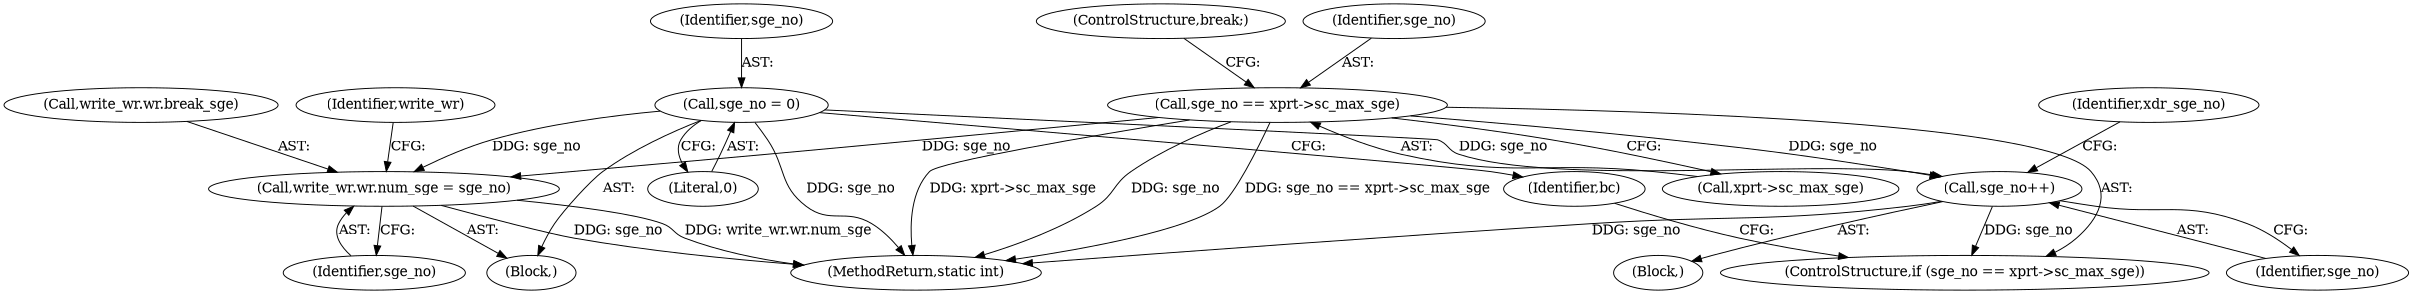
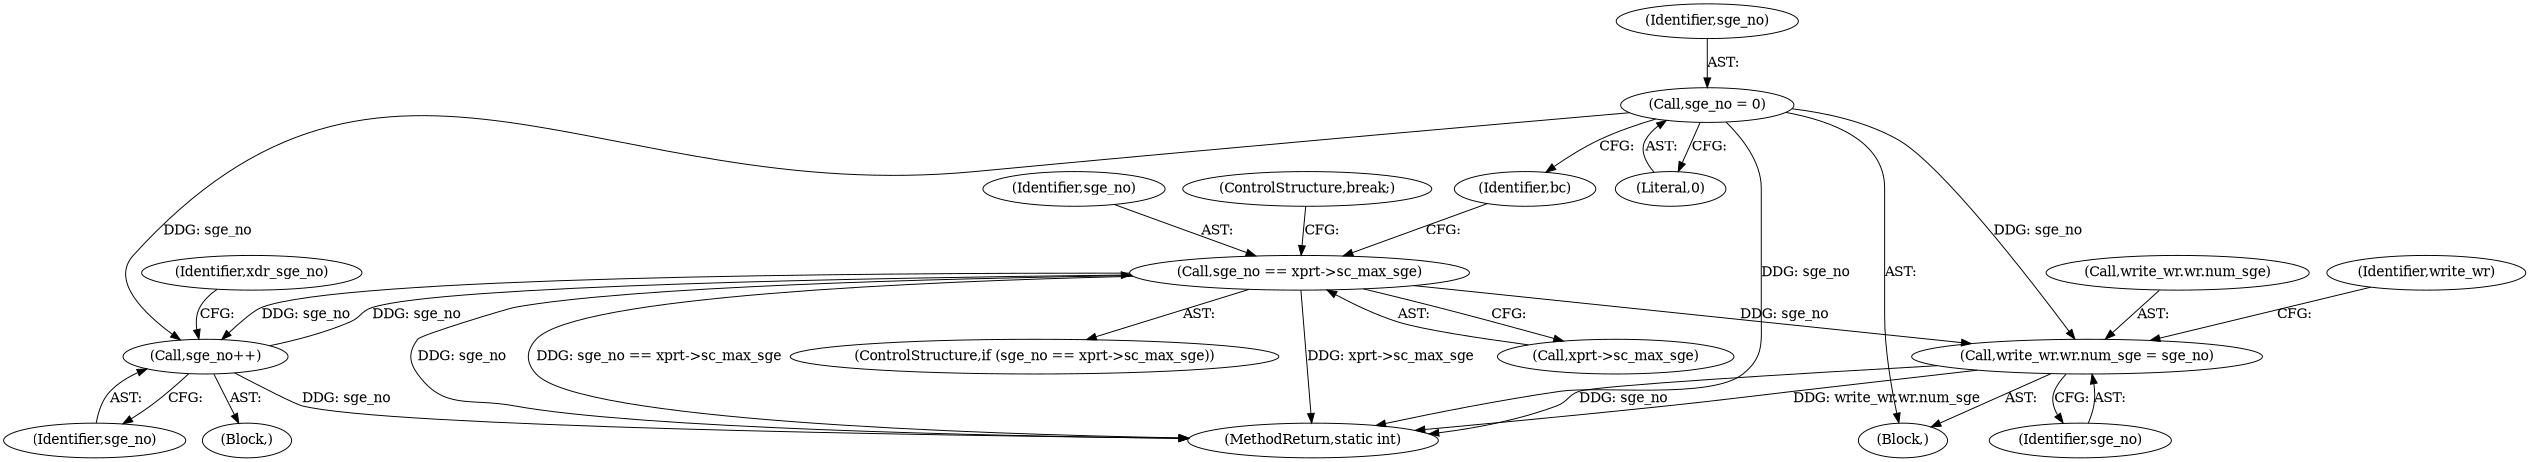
node "(Call,write_wr.wr.break_sge)": label "(Call,write_wr.wr.break_sge)" -> "(Call,write_wr.wr.num_sge)"
edge "(Call,sge_no++)" -> "(ControlStructure,if (sge_no == xprt->sc_max_sge))": now "(Call,sge_no++)" -> "(Call,sge_no == xprt->sc_max_sge)"
edge "(Identifier,bc)" -> "(ControlStructure,if (sge_no == xprt->sc_max_sge))": now "(Identifier,bc)" -> "(Call,sge_no == xprt->sc_max_sge)"
